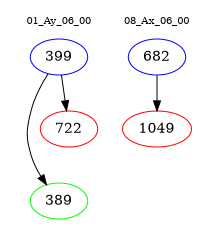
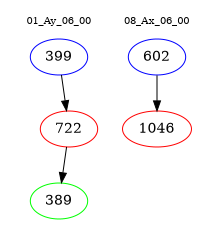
node "682": label "682" -> "602"
edge "399" -> "389": now "722" -> "389"
node "1049": label "1049" -> "1046"
